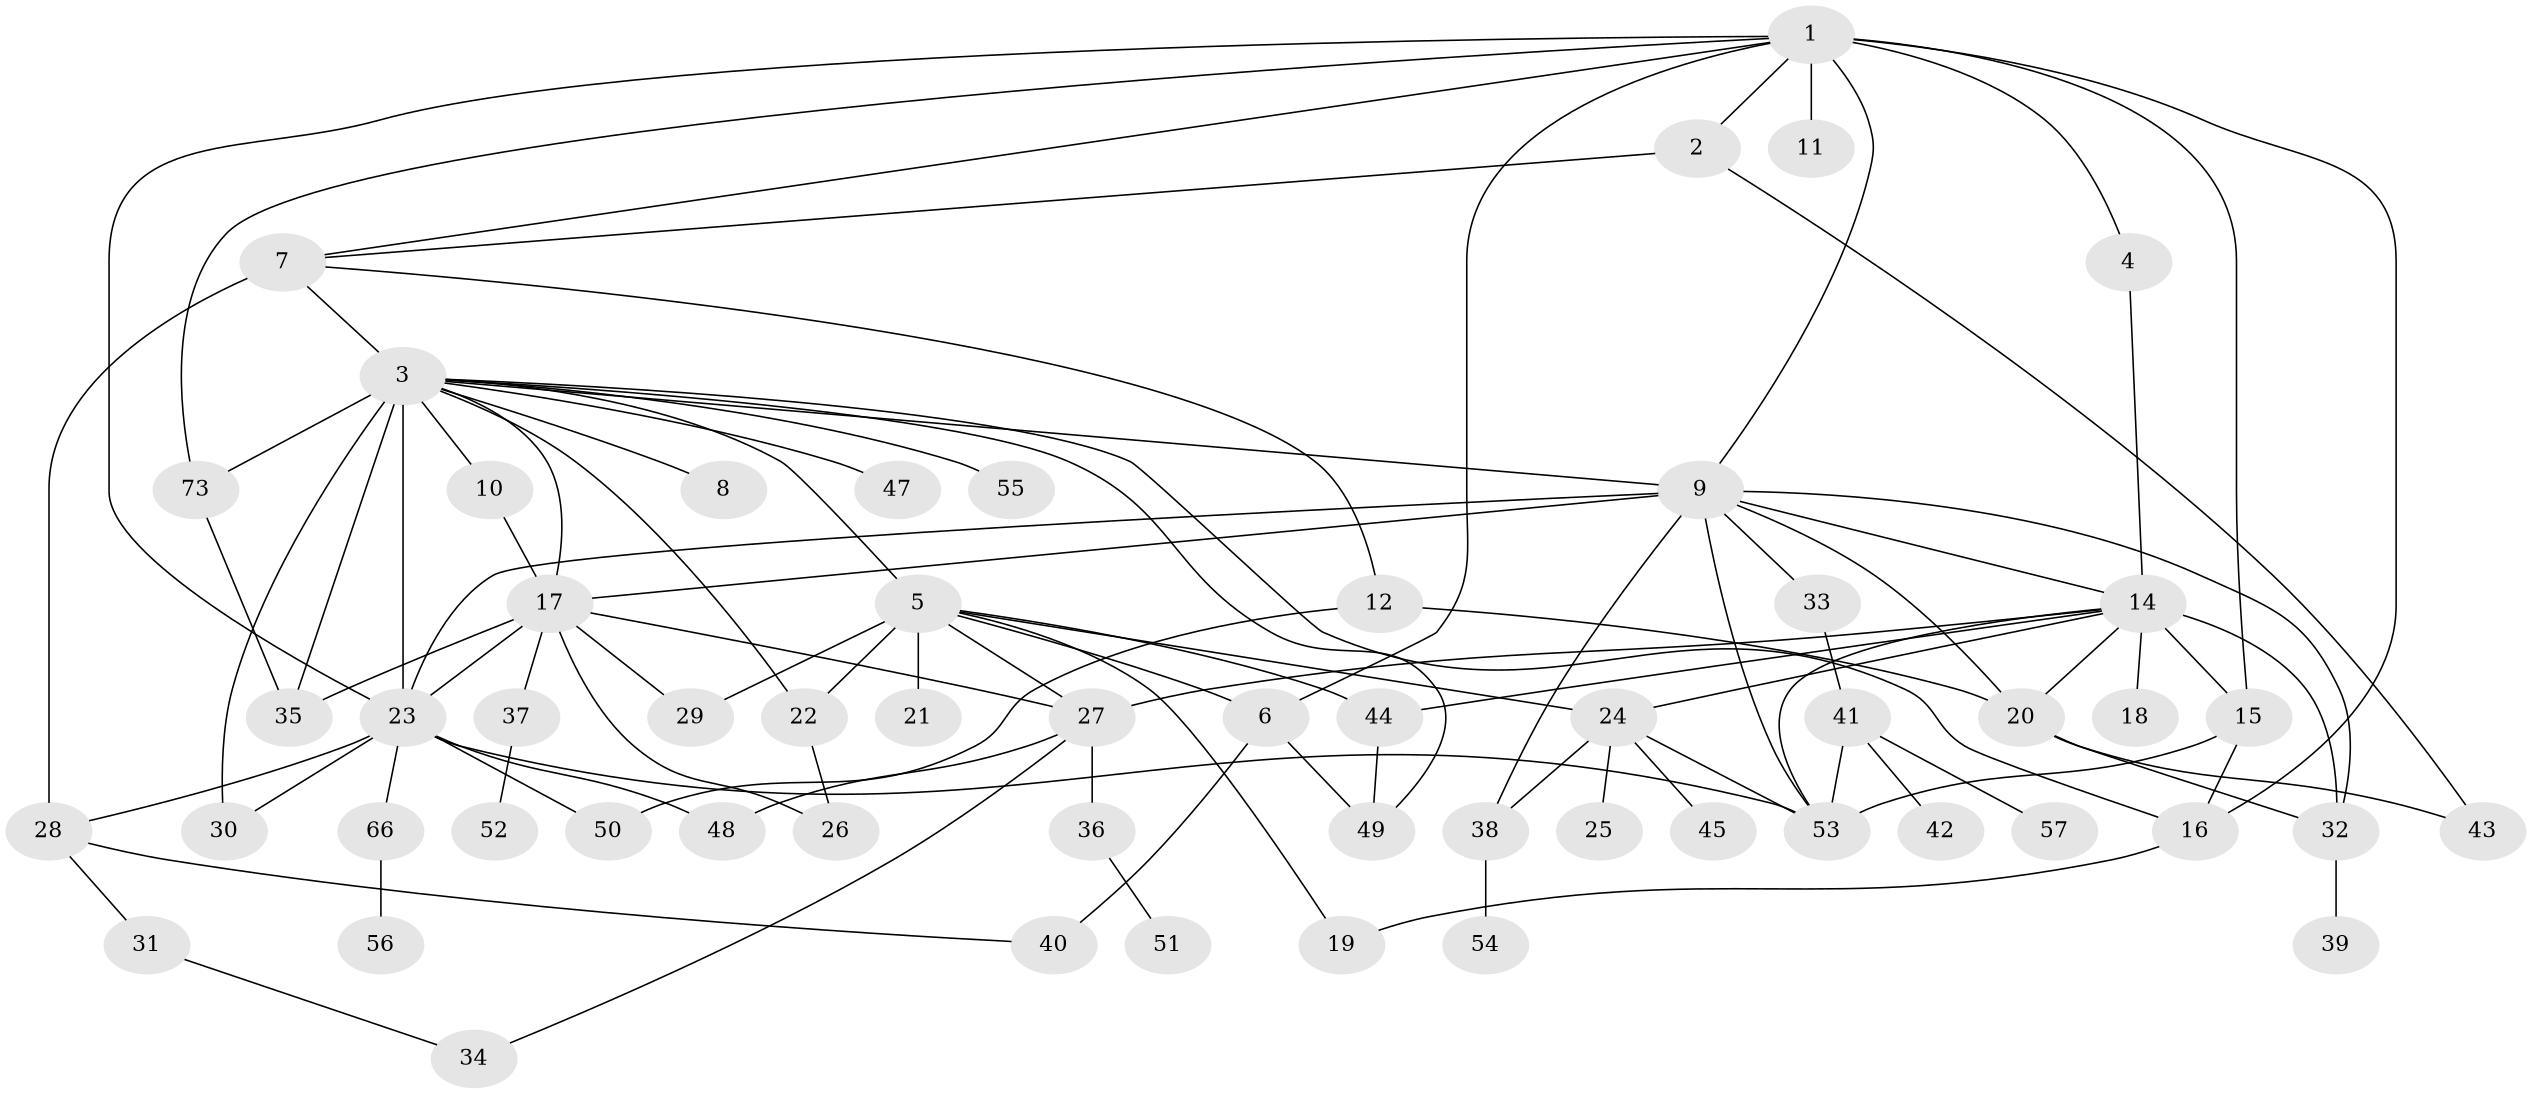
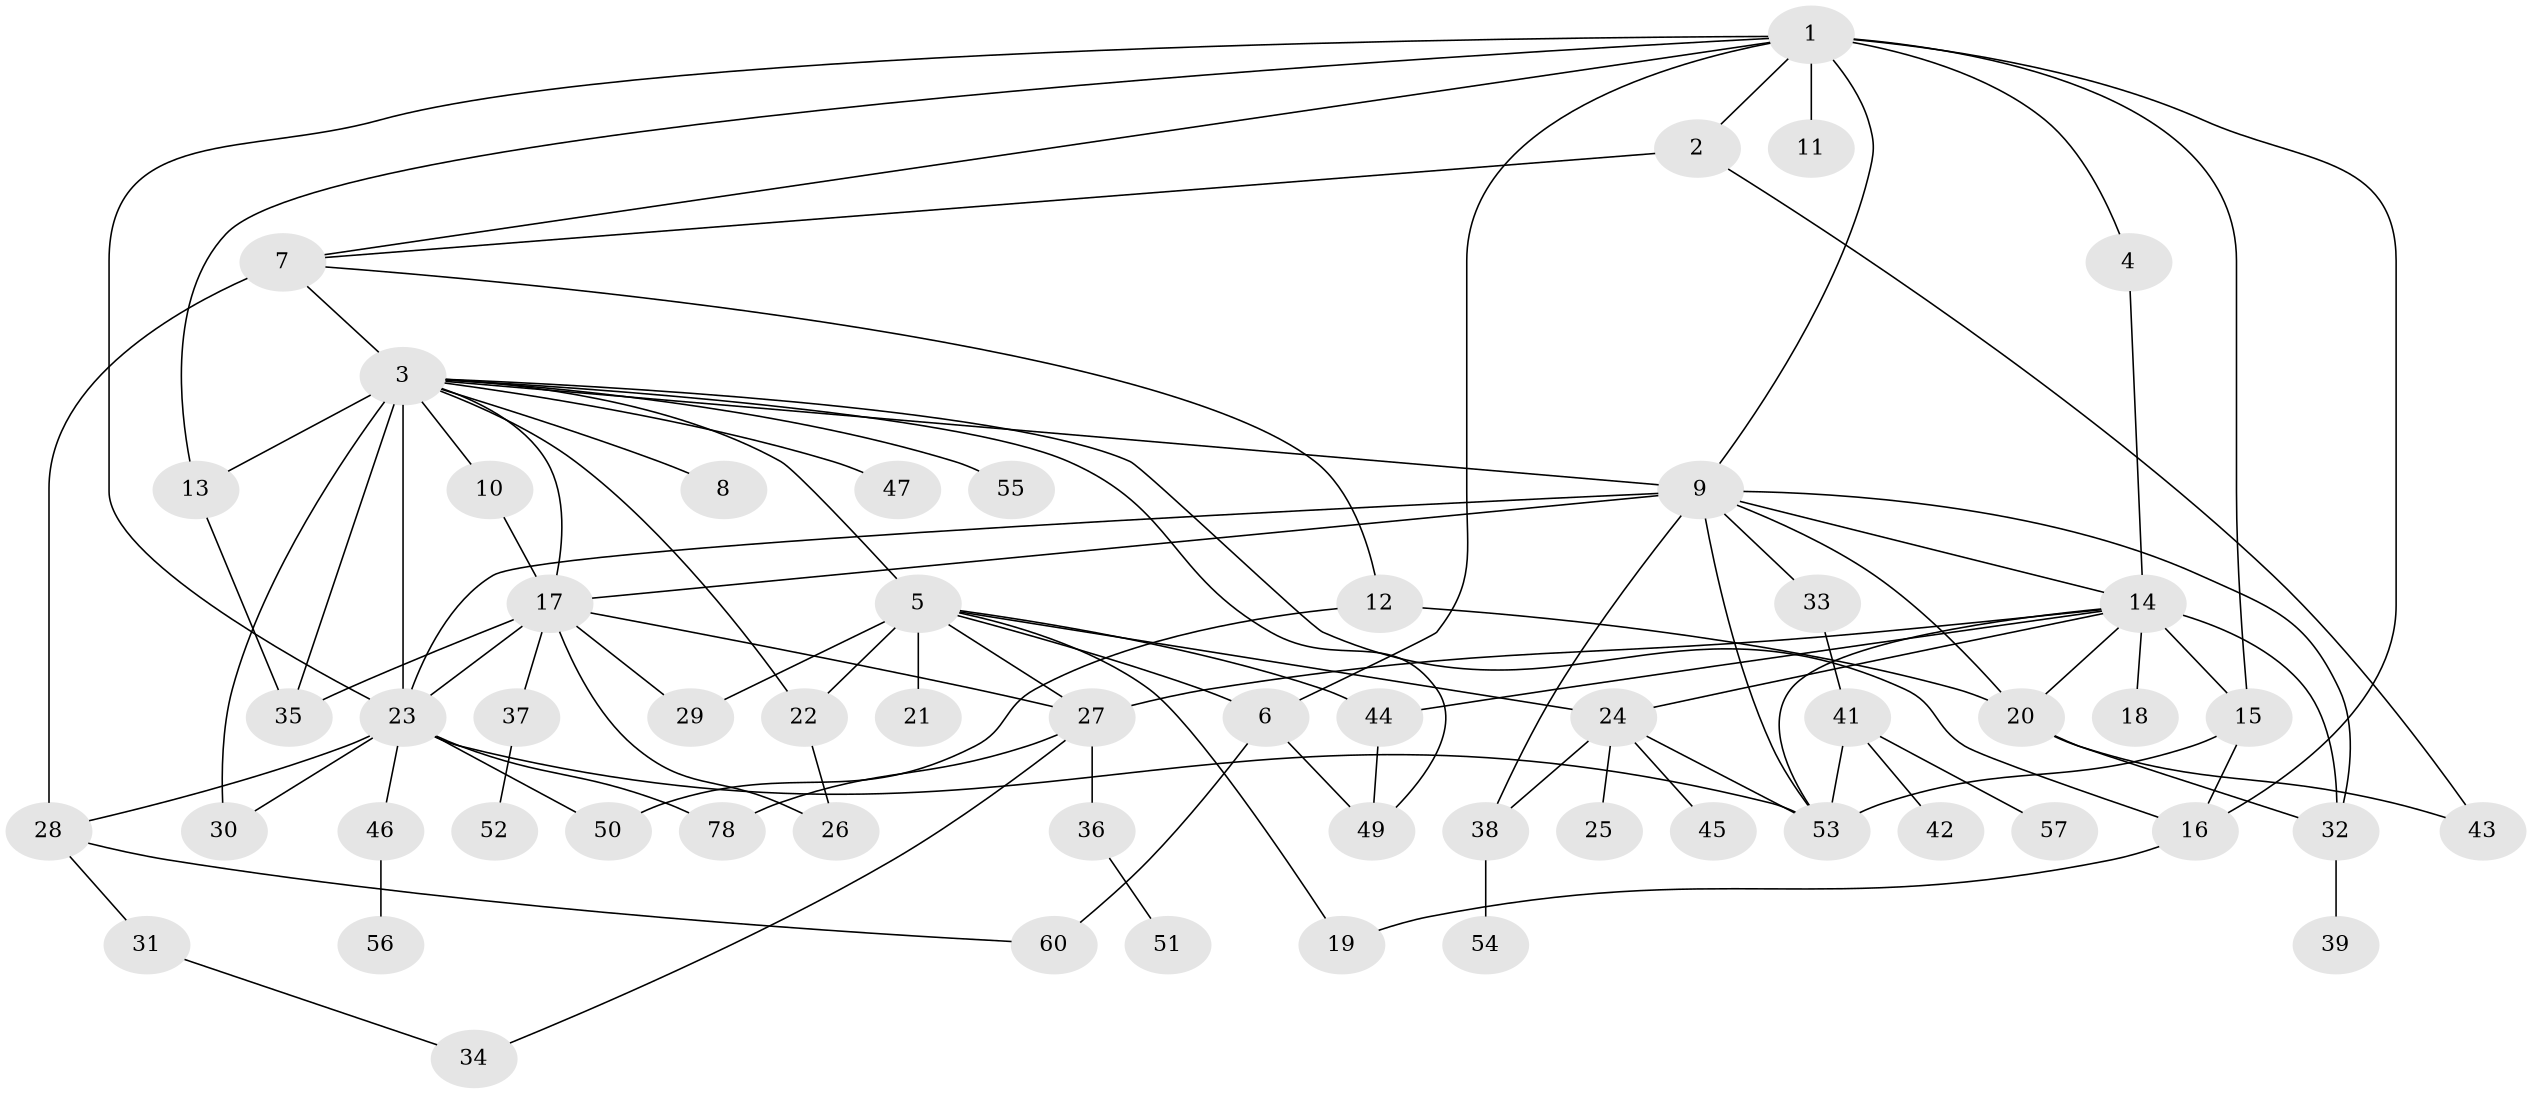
node "73": label "73" -> "13"
node "66": label "66" -> "46"
node "48": label "48" -> "78"
node "40": label "40" -> "60"
